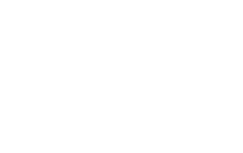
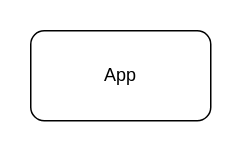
node "App": added
